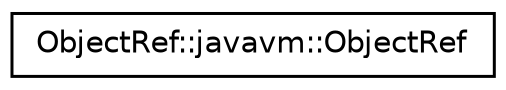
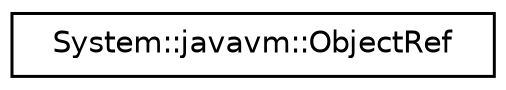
node "ObjectRef::javavm::ObjectRef": label "ObjectRef::javavm::ObjectRef" -> "System::javavm::ObjectRef"
